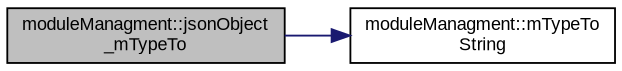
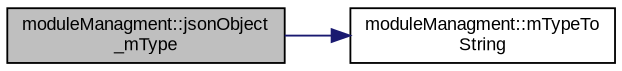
node "moduleManagment::jsonObject _mTypeTo": label "moduleManagment::jsonObject _mTypeTo" -> "moduleManagment::jsonObject _mType"
